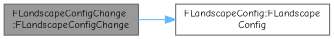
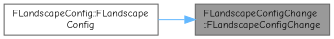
edge "FLandscapeConfigChange ::FLandscapeConfigChange" -> "FLandscapeConfig::FLandscape Config": reversed
